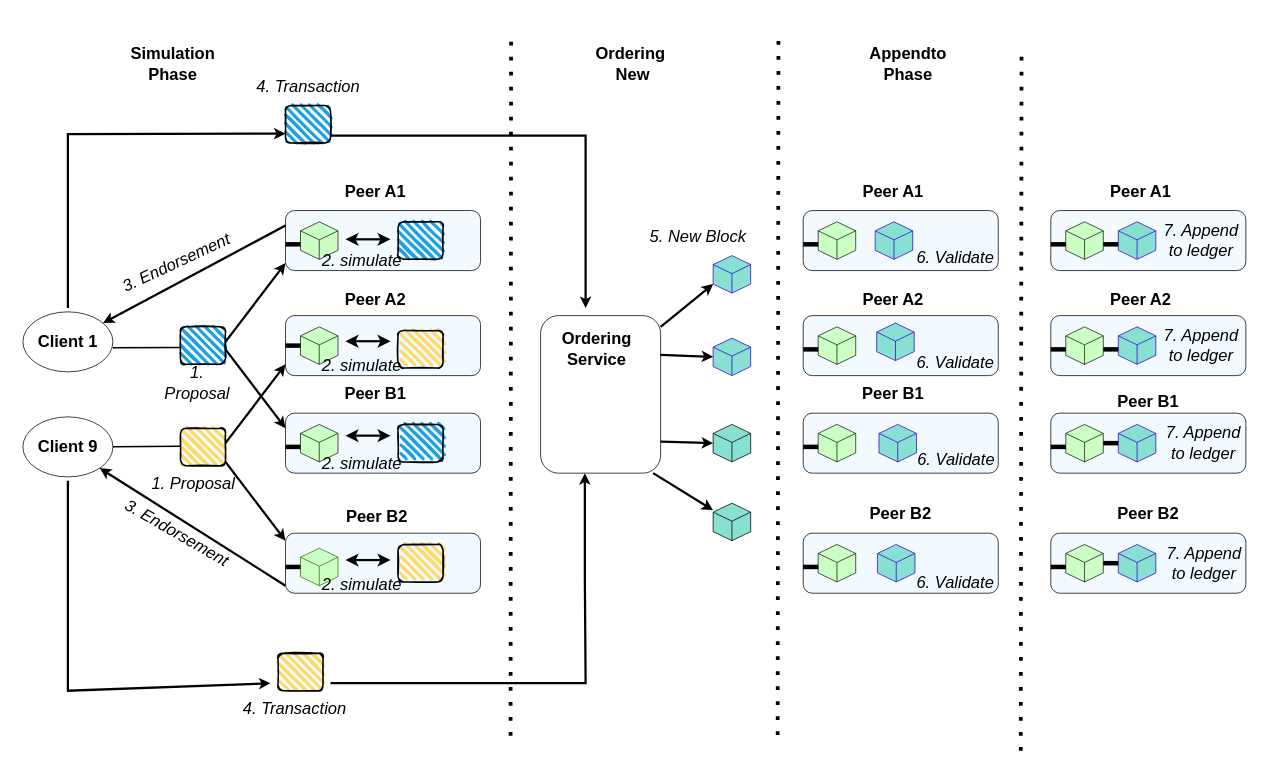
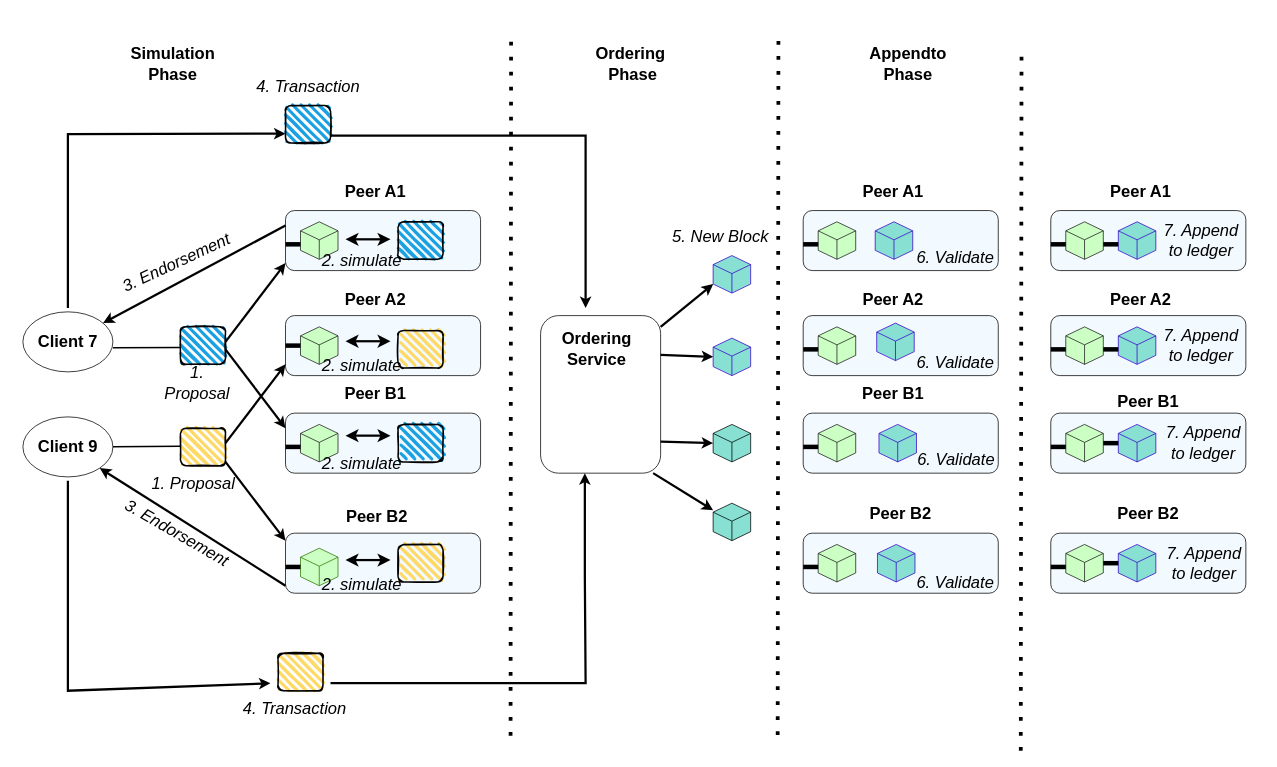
node "Ordering New": label "Ordering New" -> "Ordering Phase"
node "5. New Block": moved (698, 237) -> (720, 237)
node "Client 1": label "Client 1" -> "Client 7"
